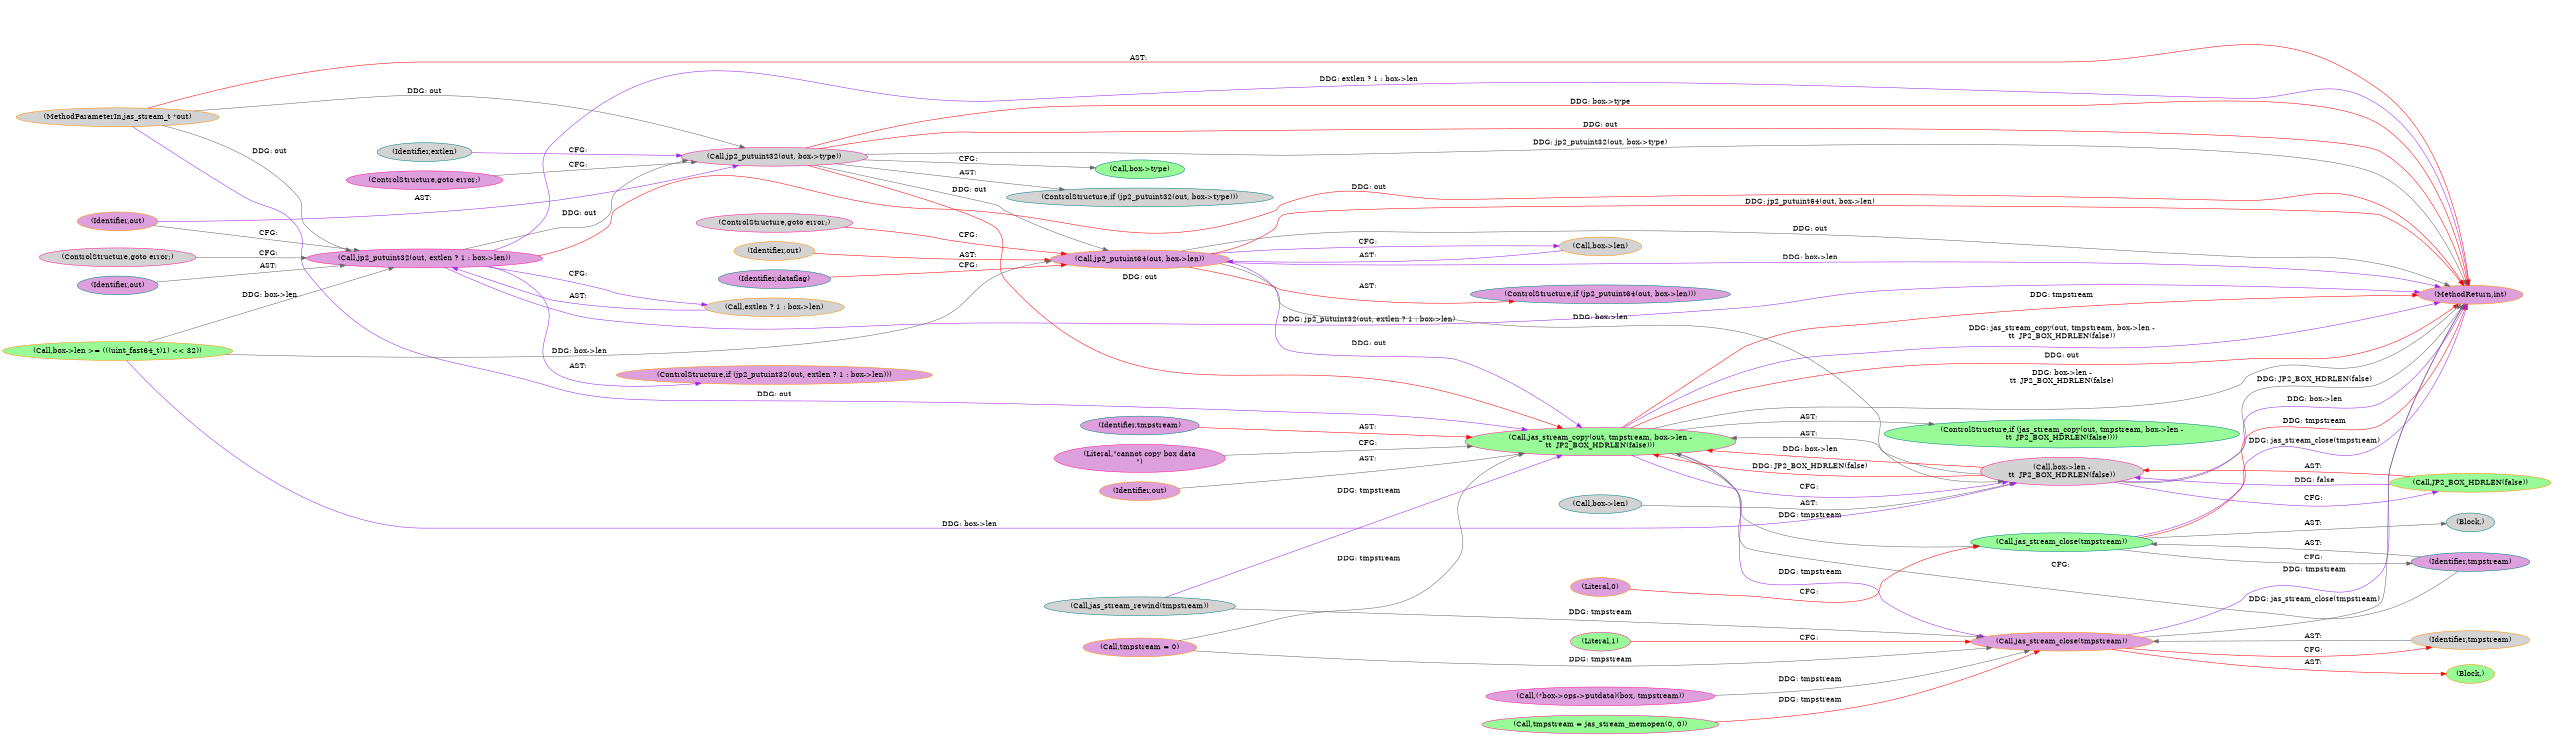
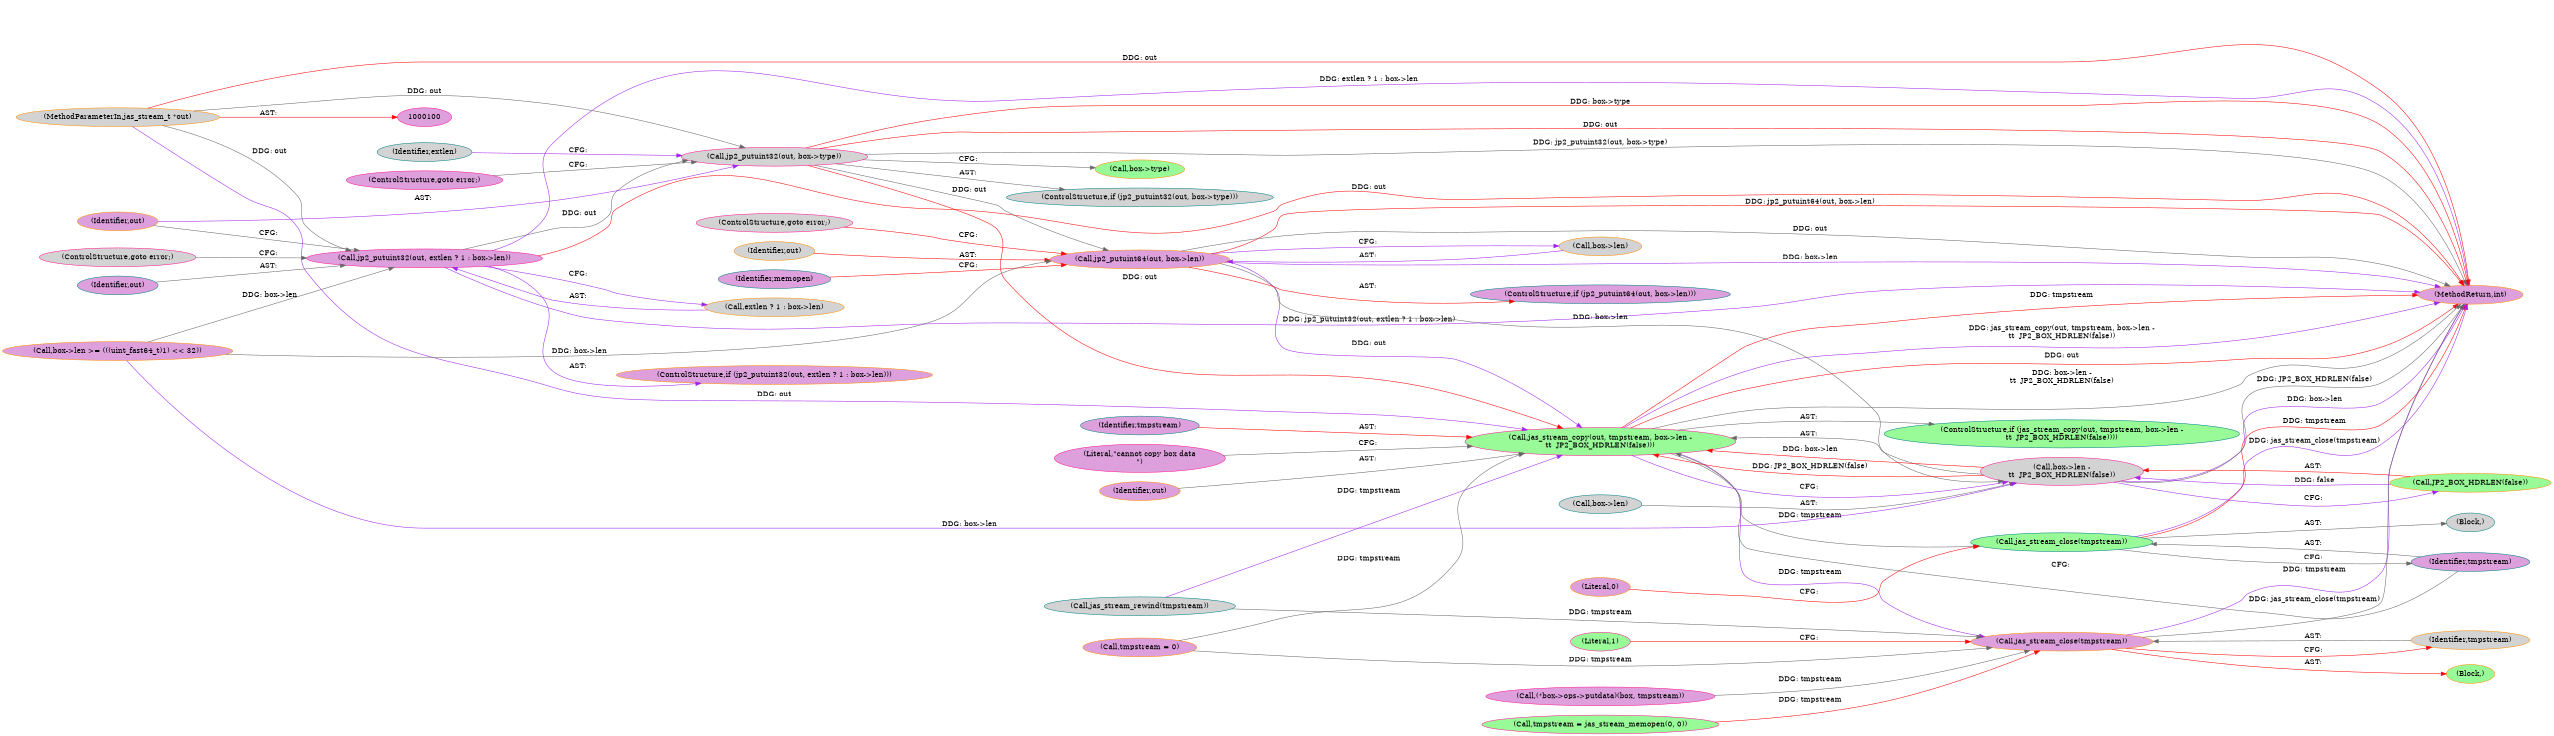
edge "(MethodParameterIn,jas_stream_t *out)" -> "(MethodReturn,int)": label "AST: " -> "DDG: out"
node "1000100": added
node "(Call,box->type)": color teal -> darkorange
node "(Identifier,dataflag)": label "(Identifier,dataflag)" -> "(Identifier,memopen)"
node "(Call,box->len >= (((uint_fast64_t)1) << 32))": fillcolor palegreen -> plum
